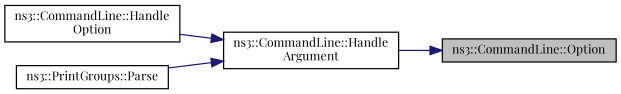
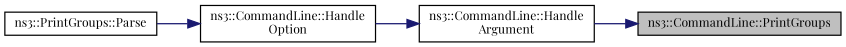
node "ns3::CommandLine::Option": label "ns3::CommandLine::Option" -> "ns3::CommandLine::PrintGroups"
edge "ns3::PrintGroups::Parse" -> "ns3::CommandLine::Handle Argument": now "ns3::PrintGroups::Parse" -> "ns3::CommandLine::Handle Option"
